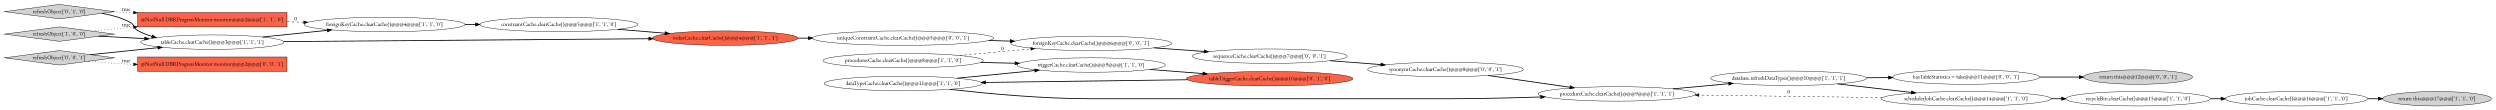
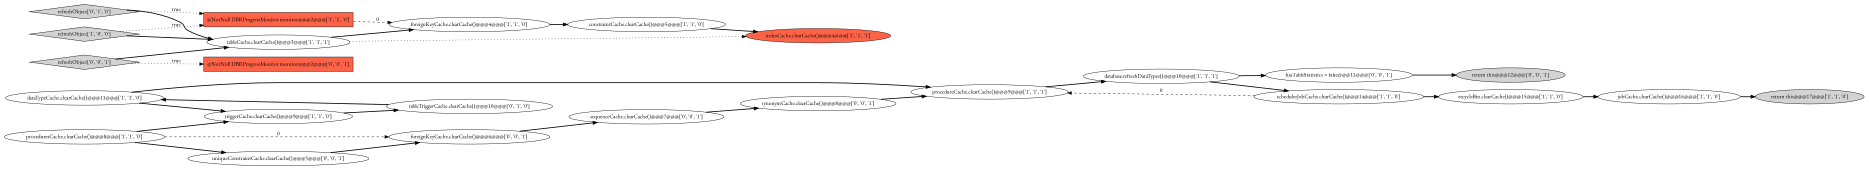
edge "indexCache.clearCache()@@@4@@@['1', '1', '1']" -> "uniqueConstraintCache.clearCache()@@@5@@@['0', '0', '1']": now "proceduresCache.clearCache()@@@8@@@['1', '1', '0']" -> "uniqueConstraintCache.clearCache()@@@5@@@['0', '0', '1']"
edge "tableCache.clearCache()@@@3@@@['1', '1', '1']" -> "indexCache.clearCache()@@@4@@@['1', '1', '1']": style bold -> dotted
node "tableTriggerCache.clearCache()@@@10@@@['0', '1', '0']": fillcolor tomato -> white
